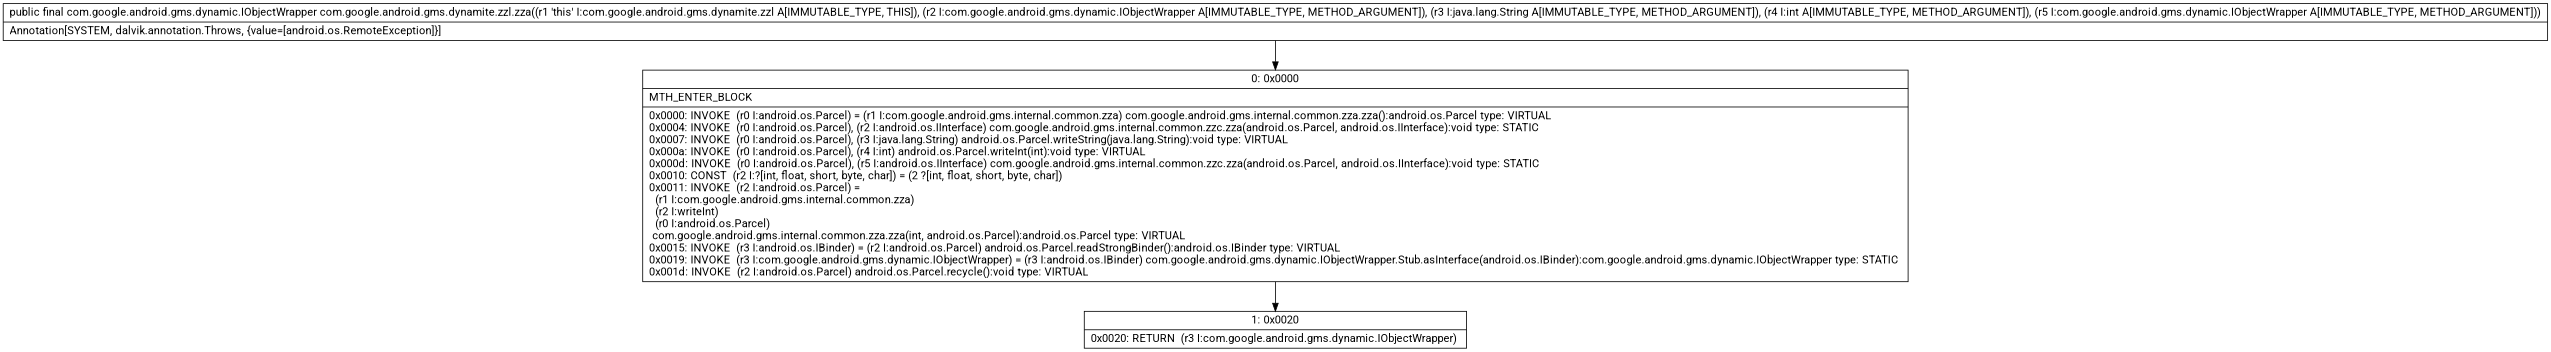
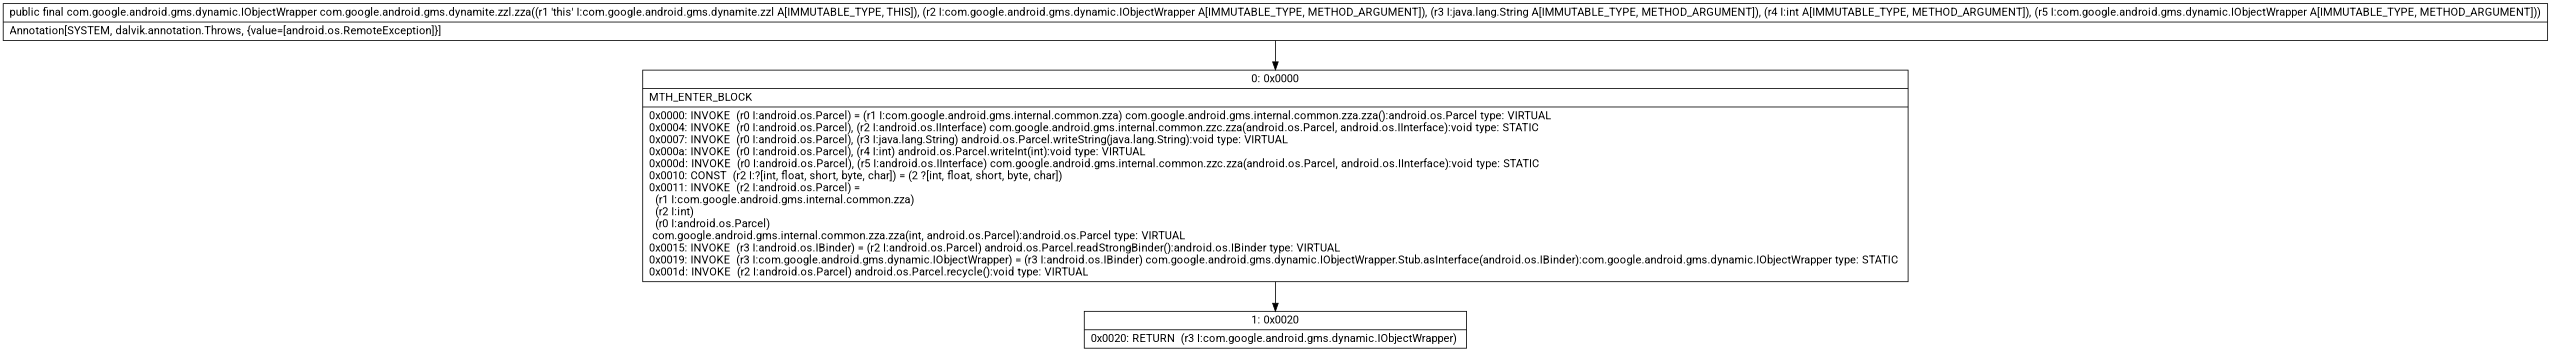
node "0: 0x0000": text "(r2 I:writeInt)" -> "(r2 I:int)"
